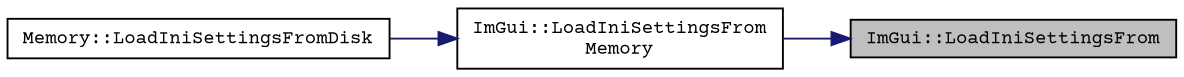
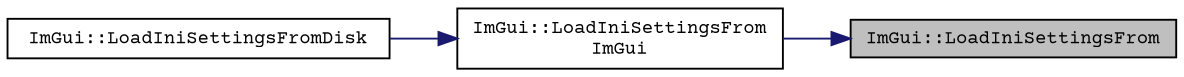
node "Memory::LoadIniSettingsFromDisk": label "Memory::LoadIniSettingsFromDisk" -> "ImGui::LoadIniSettingsFromDisk"
node "ImGui::LoadIniSettingsFrom Memory": label "ImGui::LoadIniSettingsFrom Memory" -> "ImGui::LoadIniSettingsFrom ImGui"
